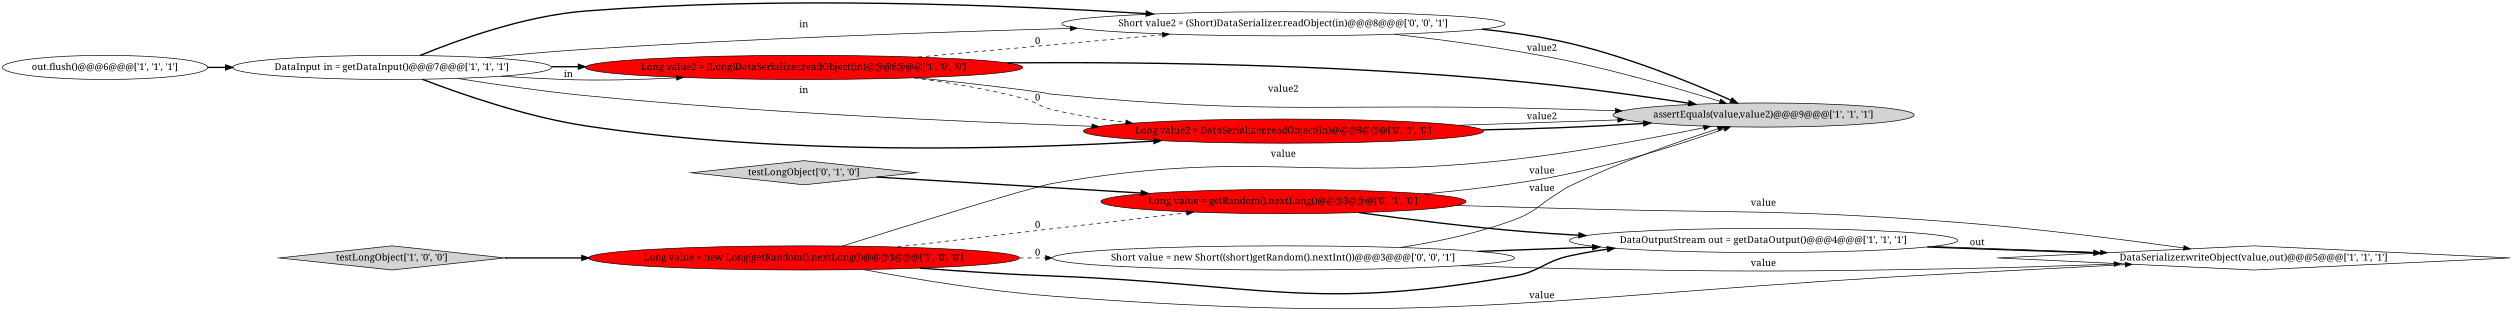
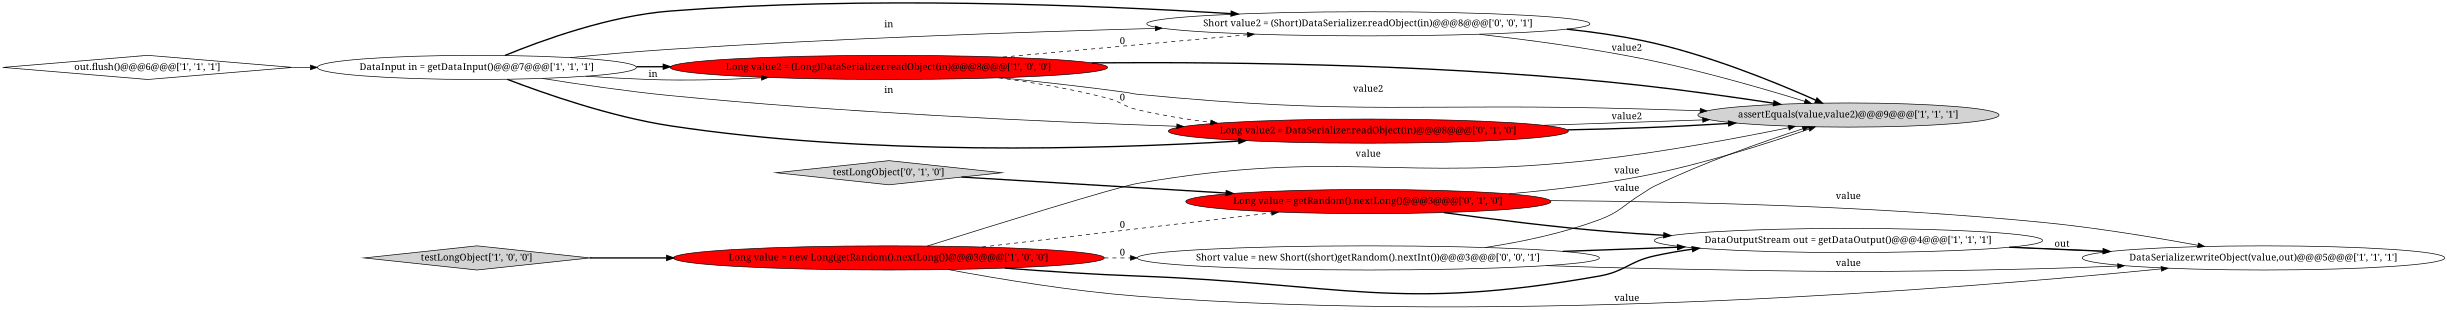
node "out.flush()@@@6@@@['1', '1', '1']": shape ellipse -> diamond
edge "out.flush()@@@6@@@['1', '1', '1']" -> "DataInput in = getDataInput()@@@7@@@['1', '1', '1']": style bold -> solid
node "DataSerializer.writeObject(value,out)@@@5@@@['1', '1', '1']": shape diamond -> ellipse
